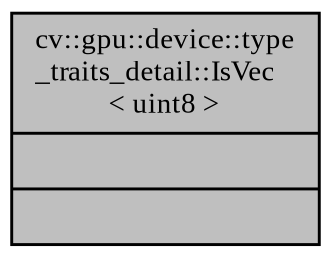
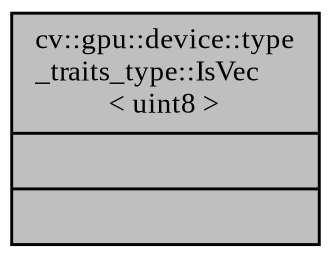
node "cv::gpu::device::type": text "_traits_detail::IsVec" -> "_traits_type::IsVec"
